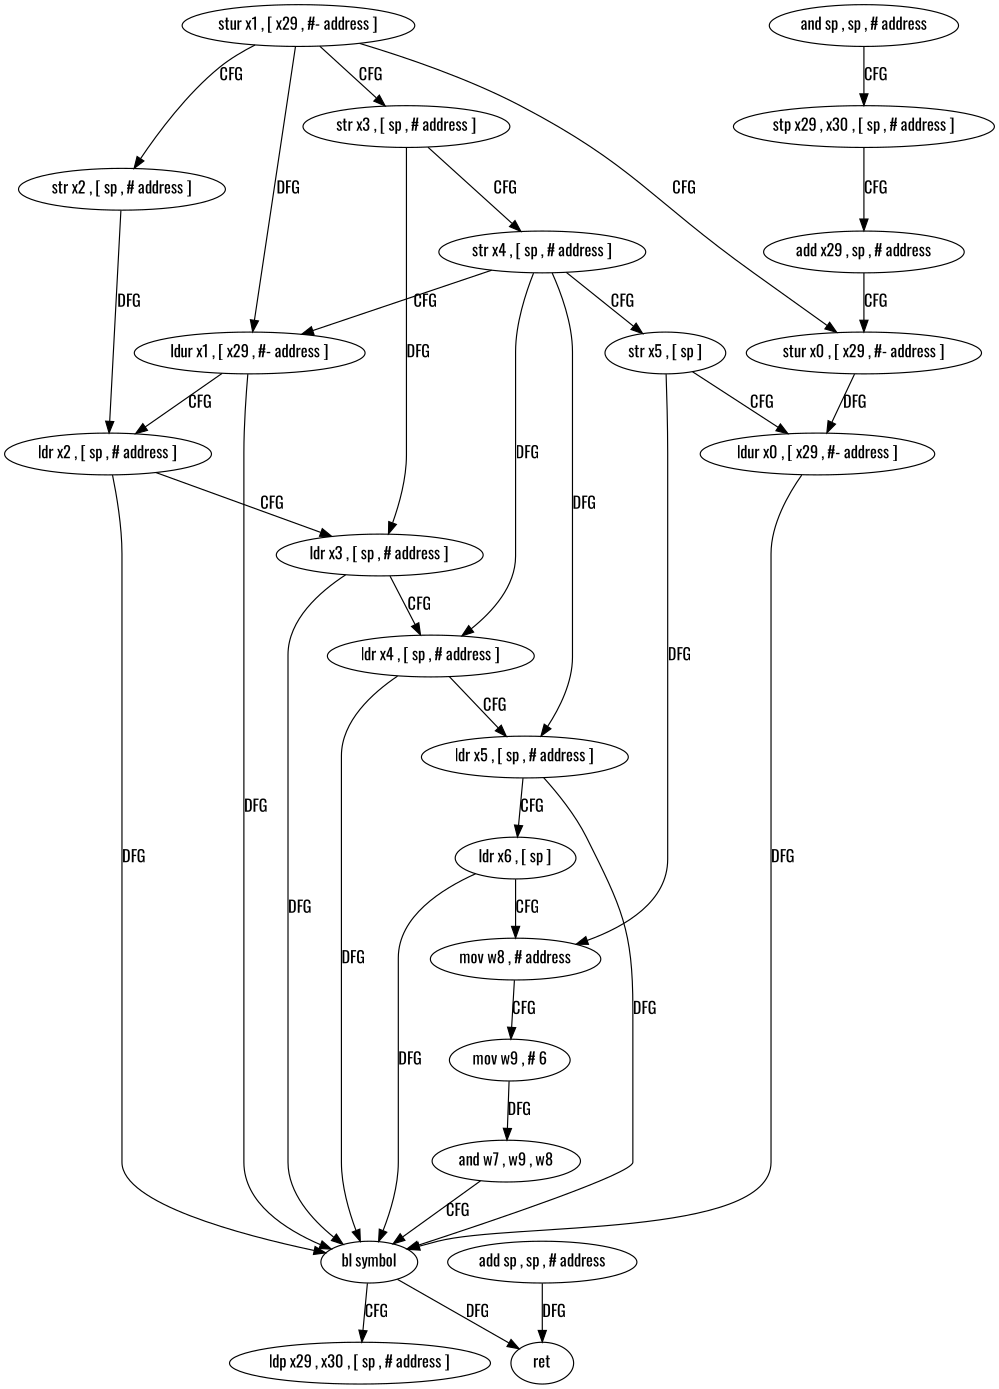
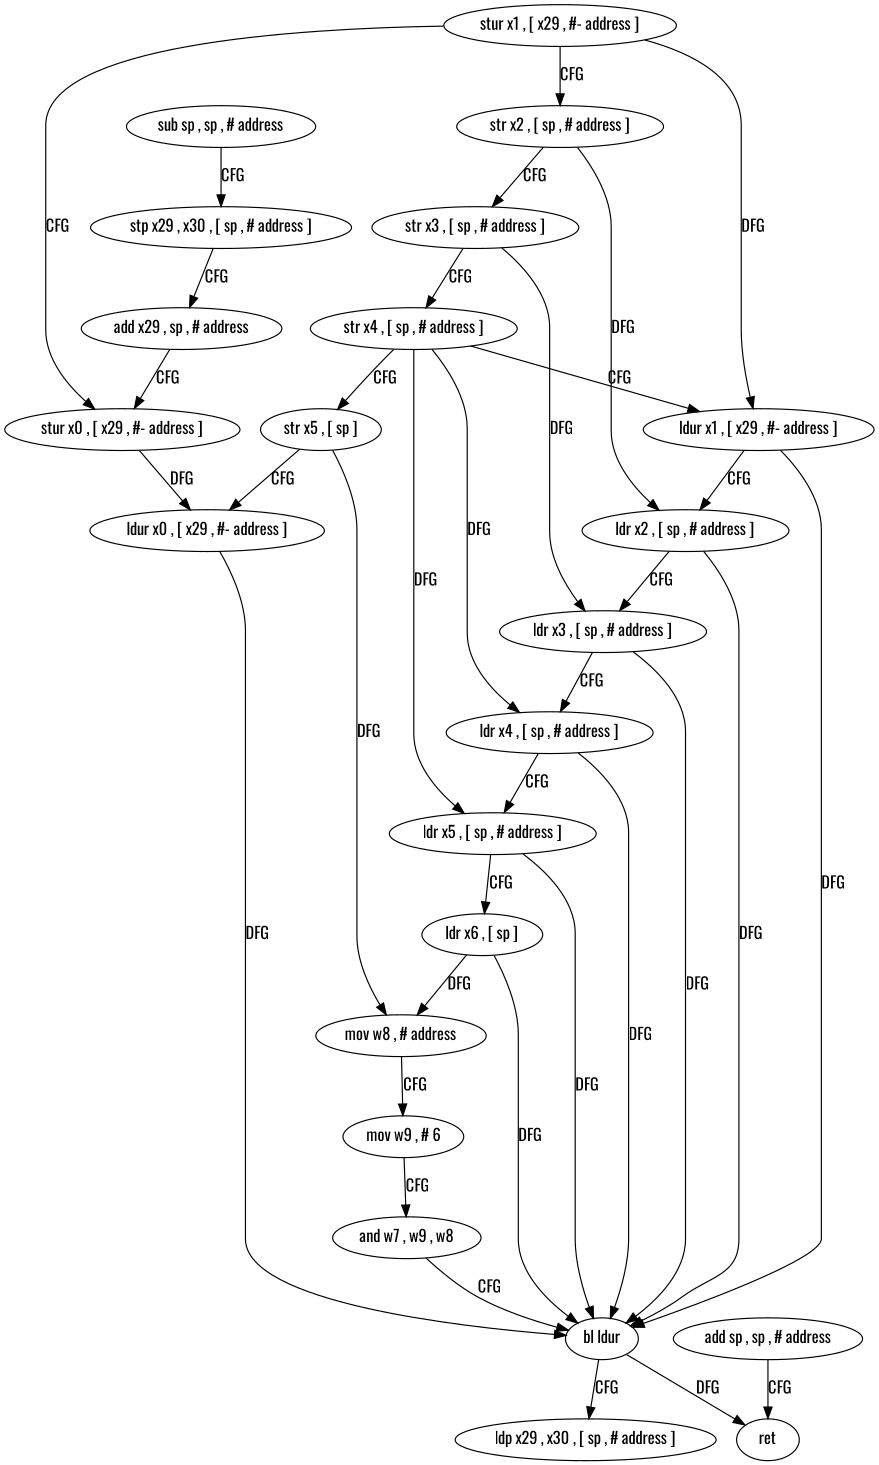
node "and sp , sp , # address": label "and sp , sp , # address" -> "sub sp , sp , # address"
edge "stur x1 , [ x29 , #- address ]" -> "str x3 , [ sp , # address ]": now "str x2 , [ sp , # address ]" -> "str x3 , [ sp , # address ]"
edge "ldr x6 , [ sp ]" -> "mov w8 , # address": label "CFG" -> "DFG"
edge "mov w9 , # 6" -> "and w7 , w9 , w8": label "DFG" -> "CFG"
node "bl symbol": label "bl symbol" -> "bl ldur"
edge "add sp , sp , # address" -> "ret": label "DFG" -> "CFG"
